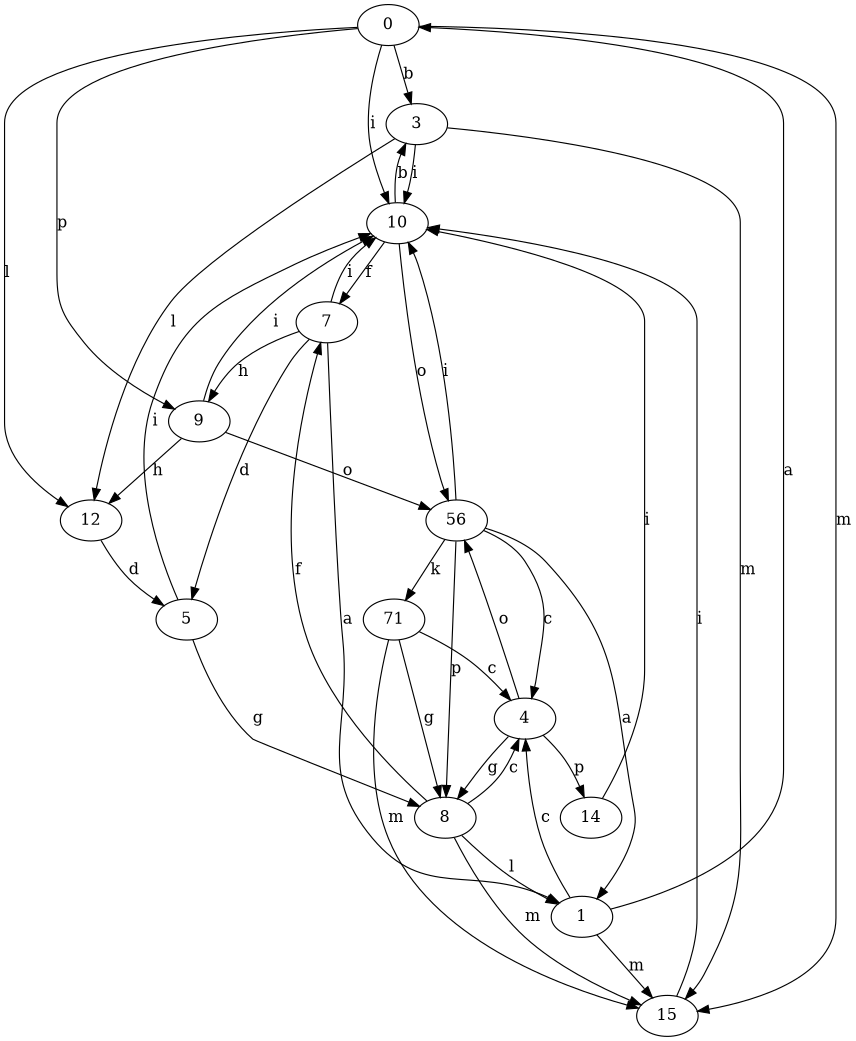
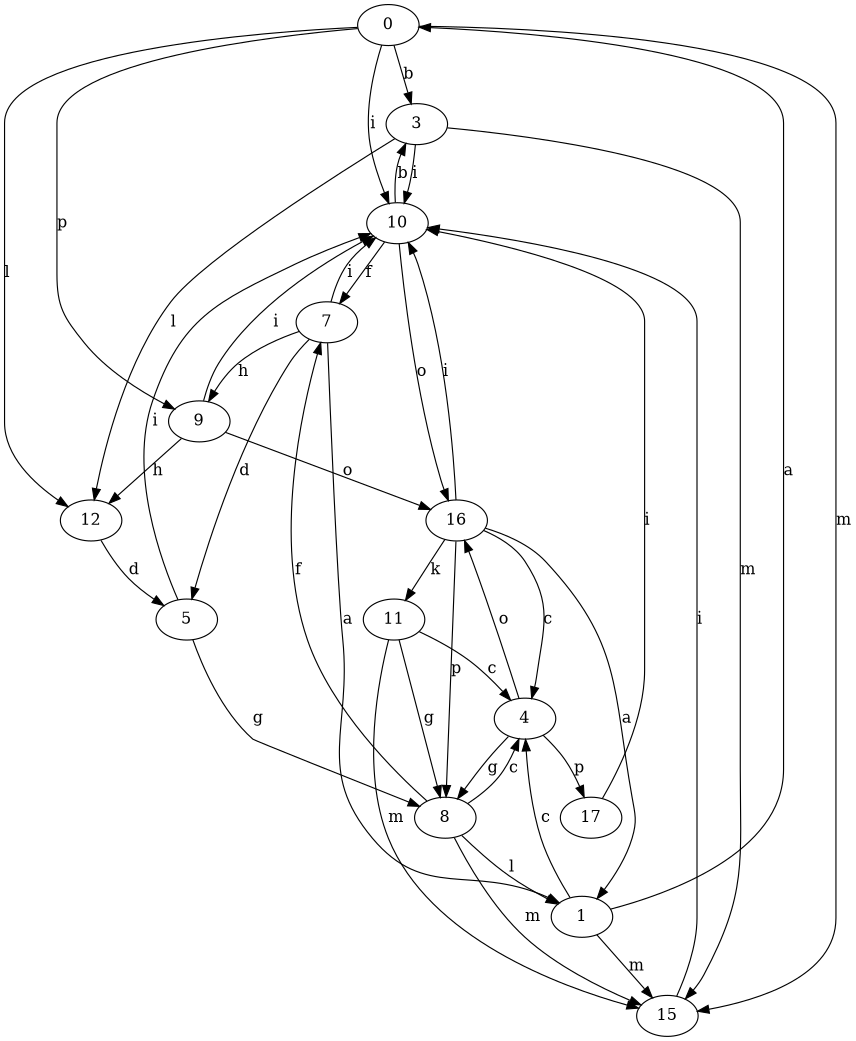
node "56": label "56" -> "16"
node "71": label "71" -> "11"
node "14": label "14" -> "17"
